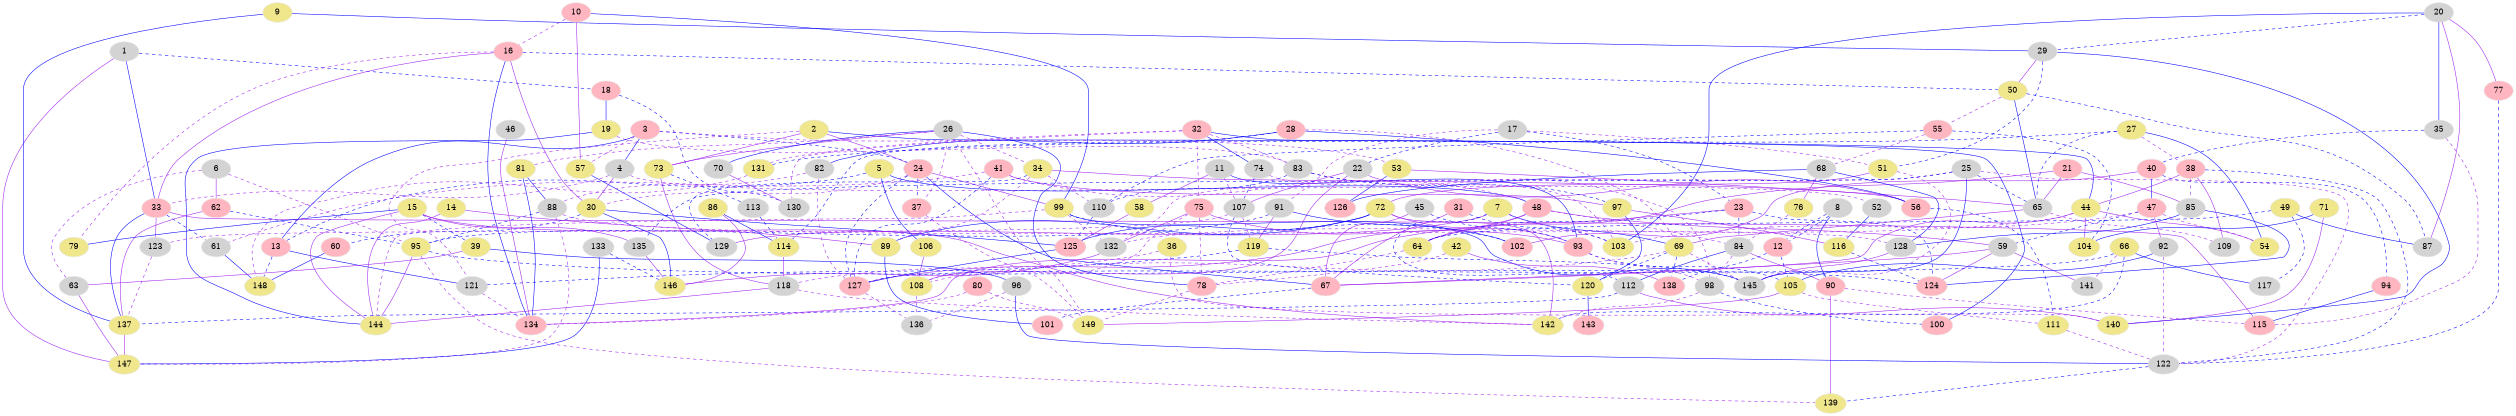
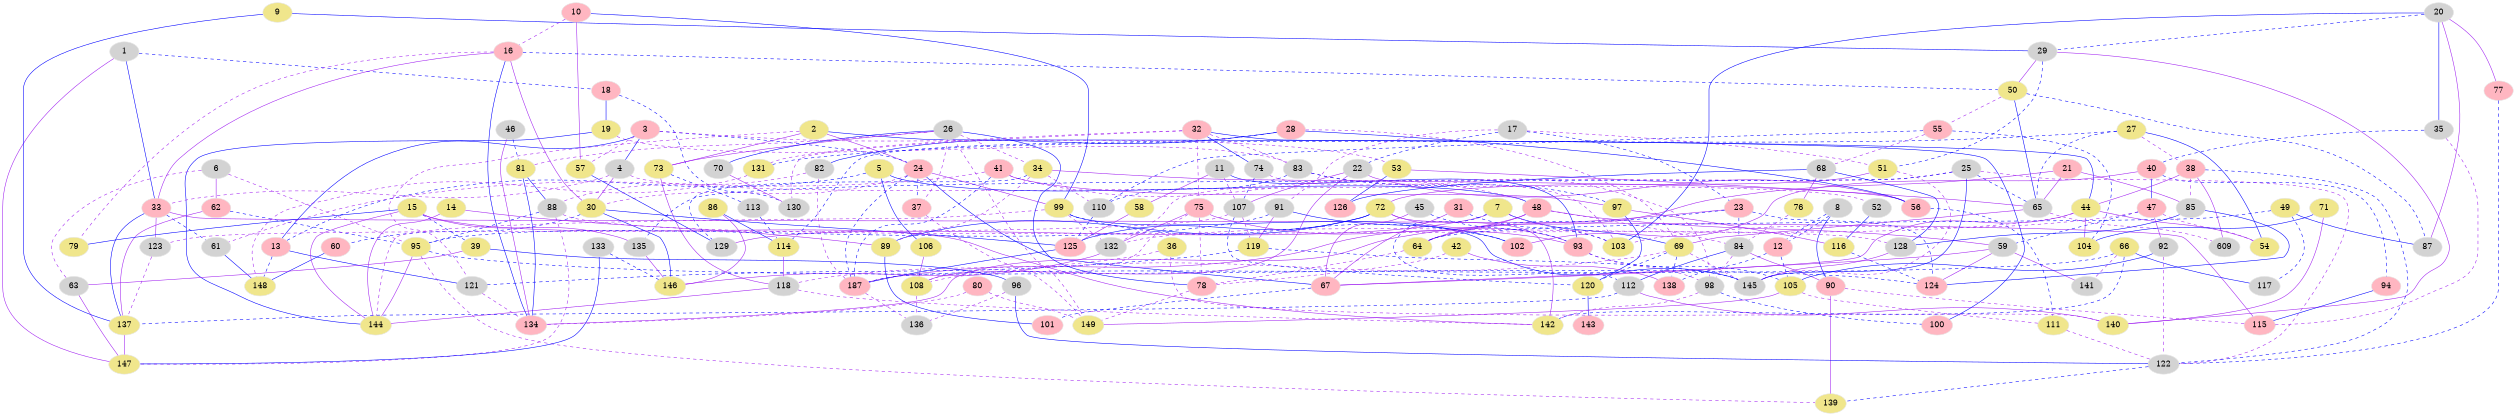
edge "46" -- "81": added
edge "29" -- "140": color blue -> purple
node "109": label "109" -> "609"
node "127": label "127" -> "187"
